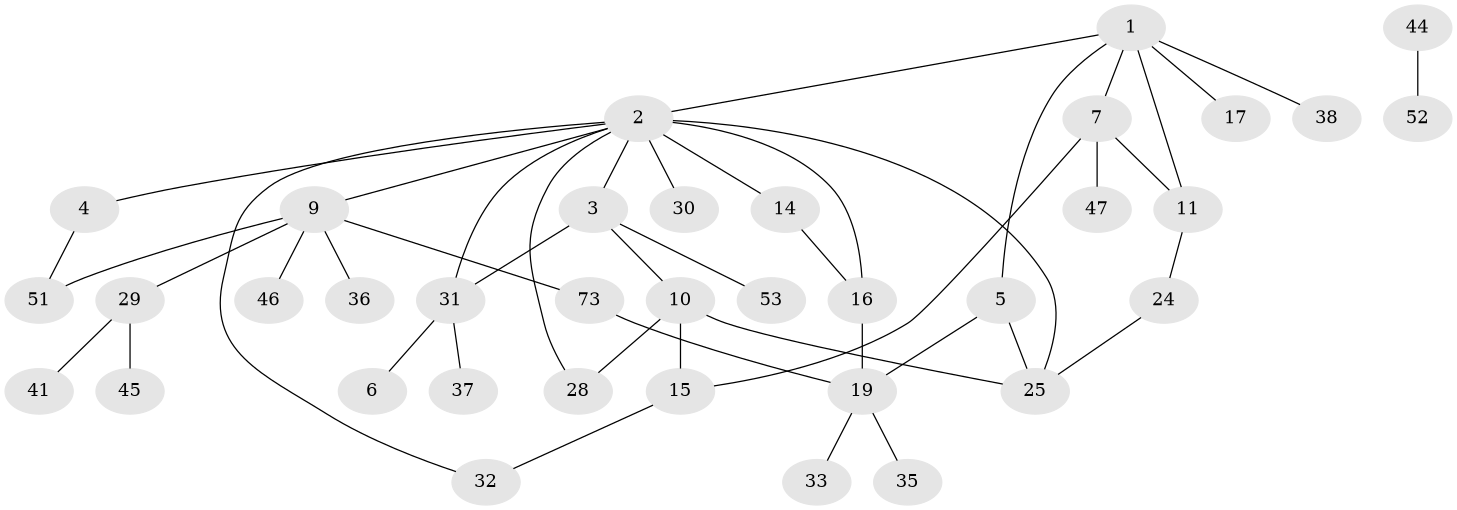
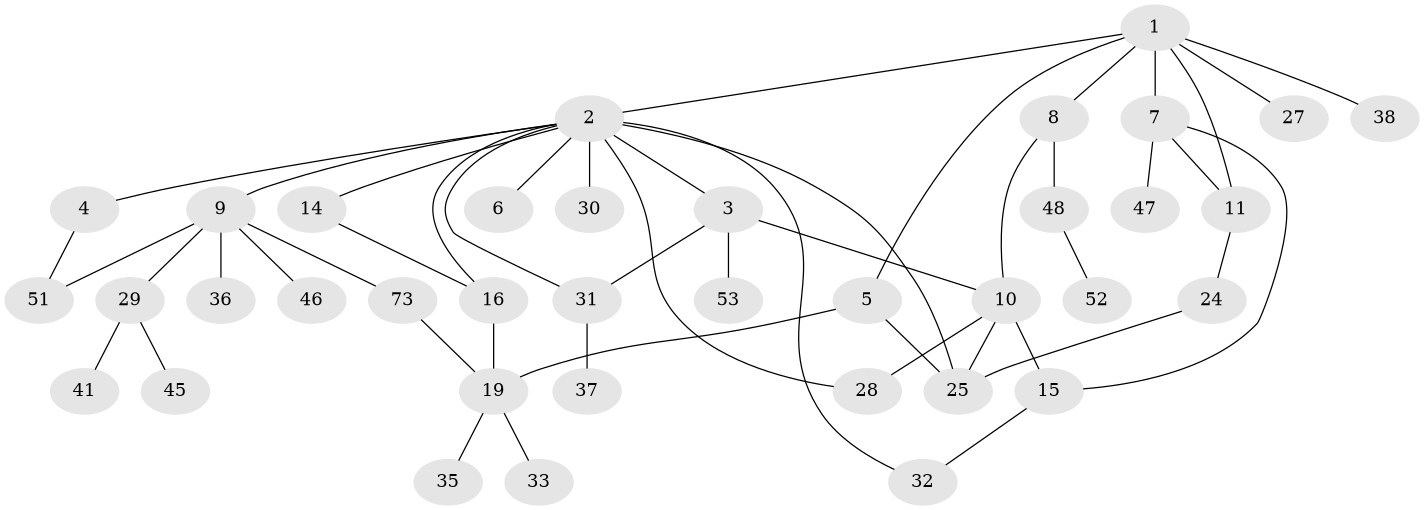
node "44": label "44" -> "48"
node "8": added
node "17": label "17" -> "27"
edge "31" -- "6": now "2" -- "6"
